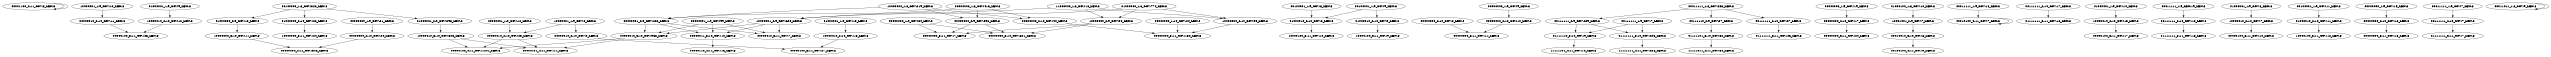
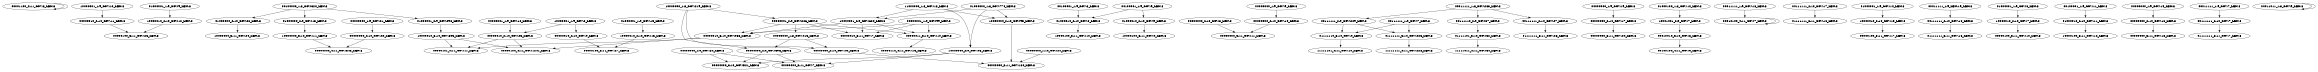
edge "00000000_1-8_COV:413_LEN:8" -> "00000001_2-9_COV:226_LEN:8": reversed
